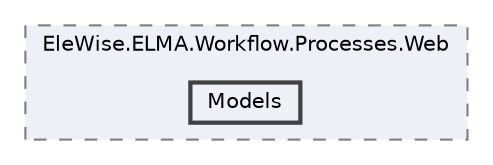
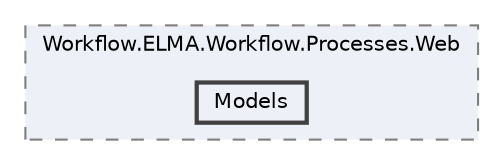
cluster "EleWise.ELMA.Workflow.Processes.Web": label "EleWise.ELMA.Workflow.Processes.Web" -> "Workflow.ELMA.Workflow.Processes.Web"
